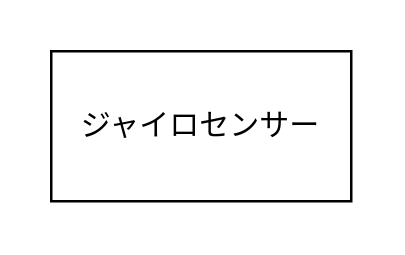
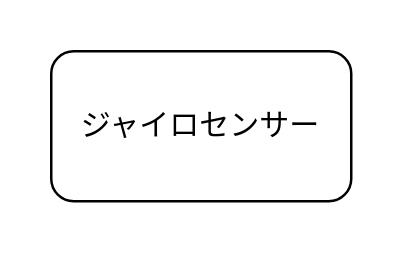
node "ジャイロセンサー": shape rectangle -> rounded rectangle
